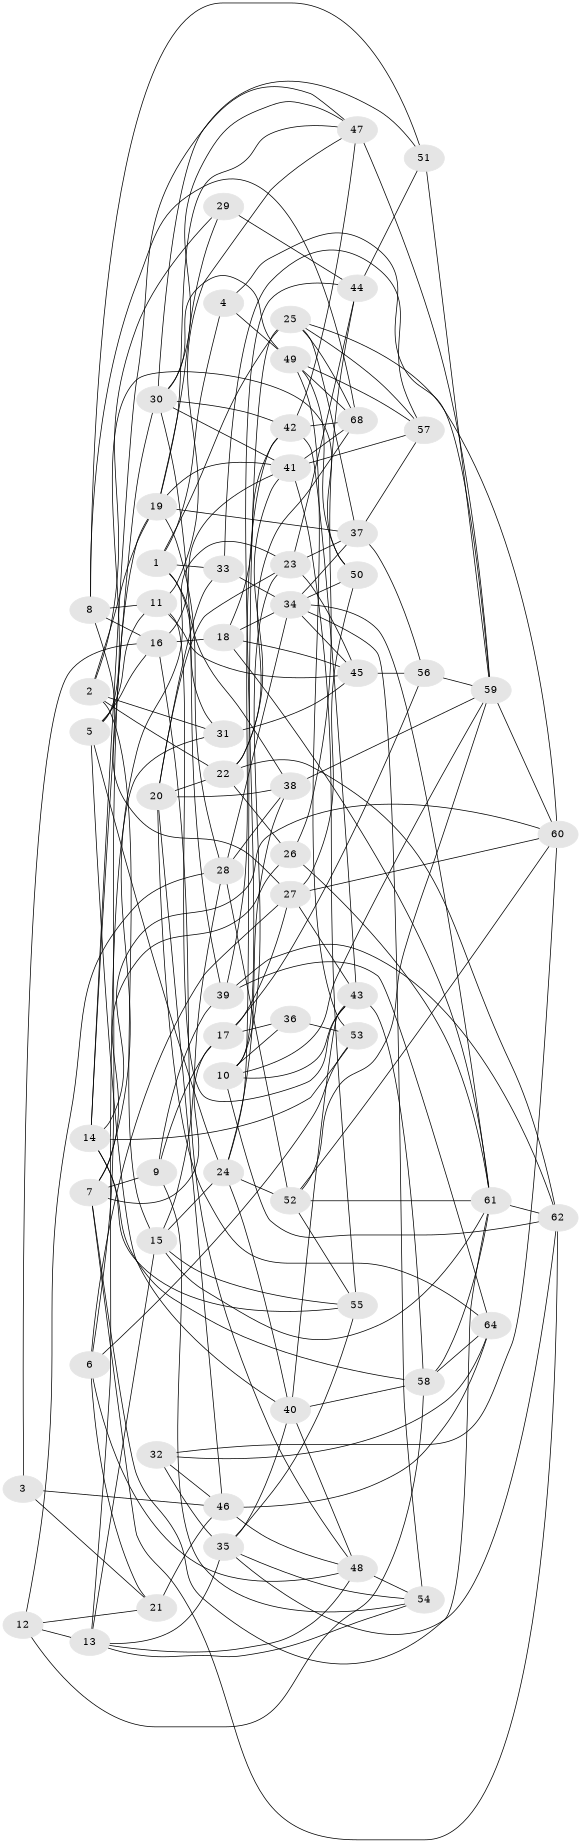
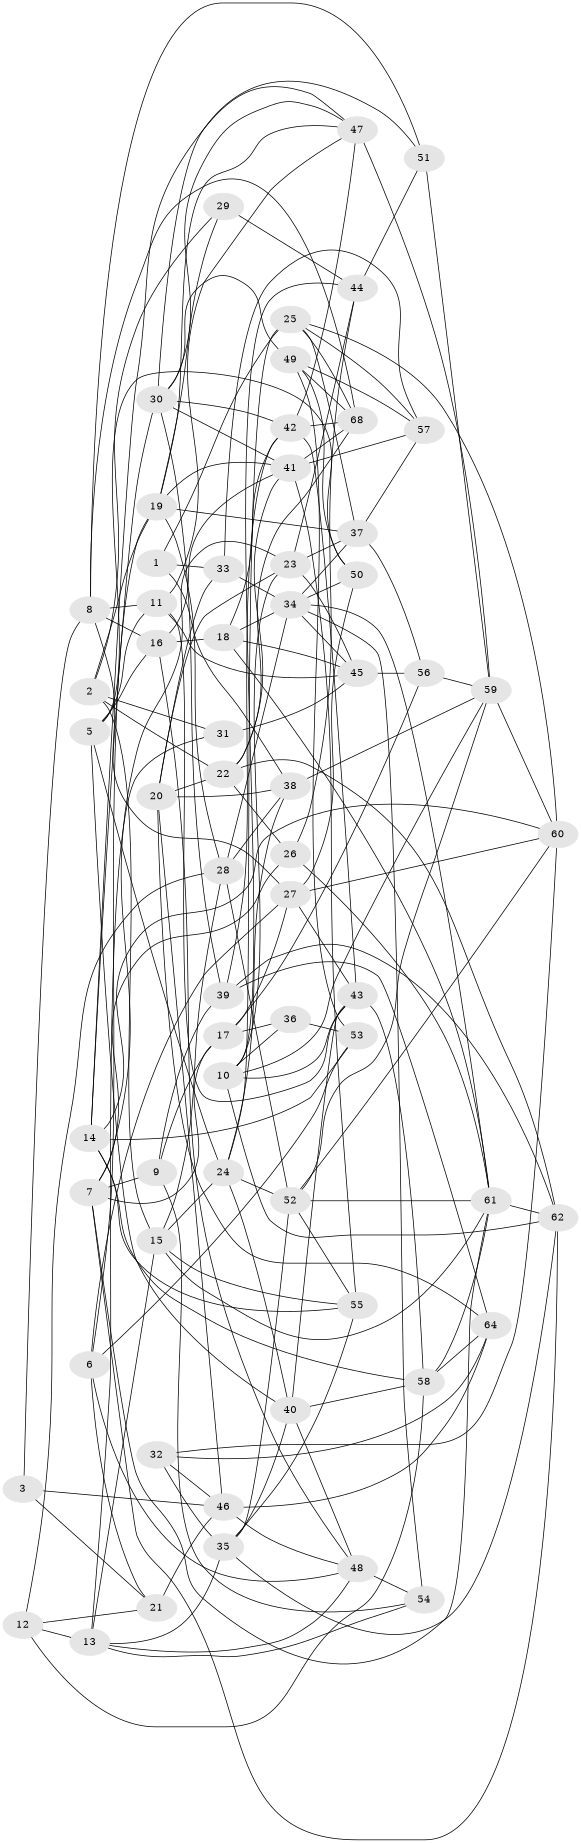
node "4": removed
edge "1" -- "31": removed
edge "16" -- "3": now "8" -- "3"
edge "35" -- "54": now "35" -- "52"
